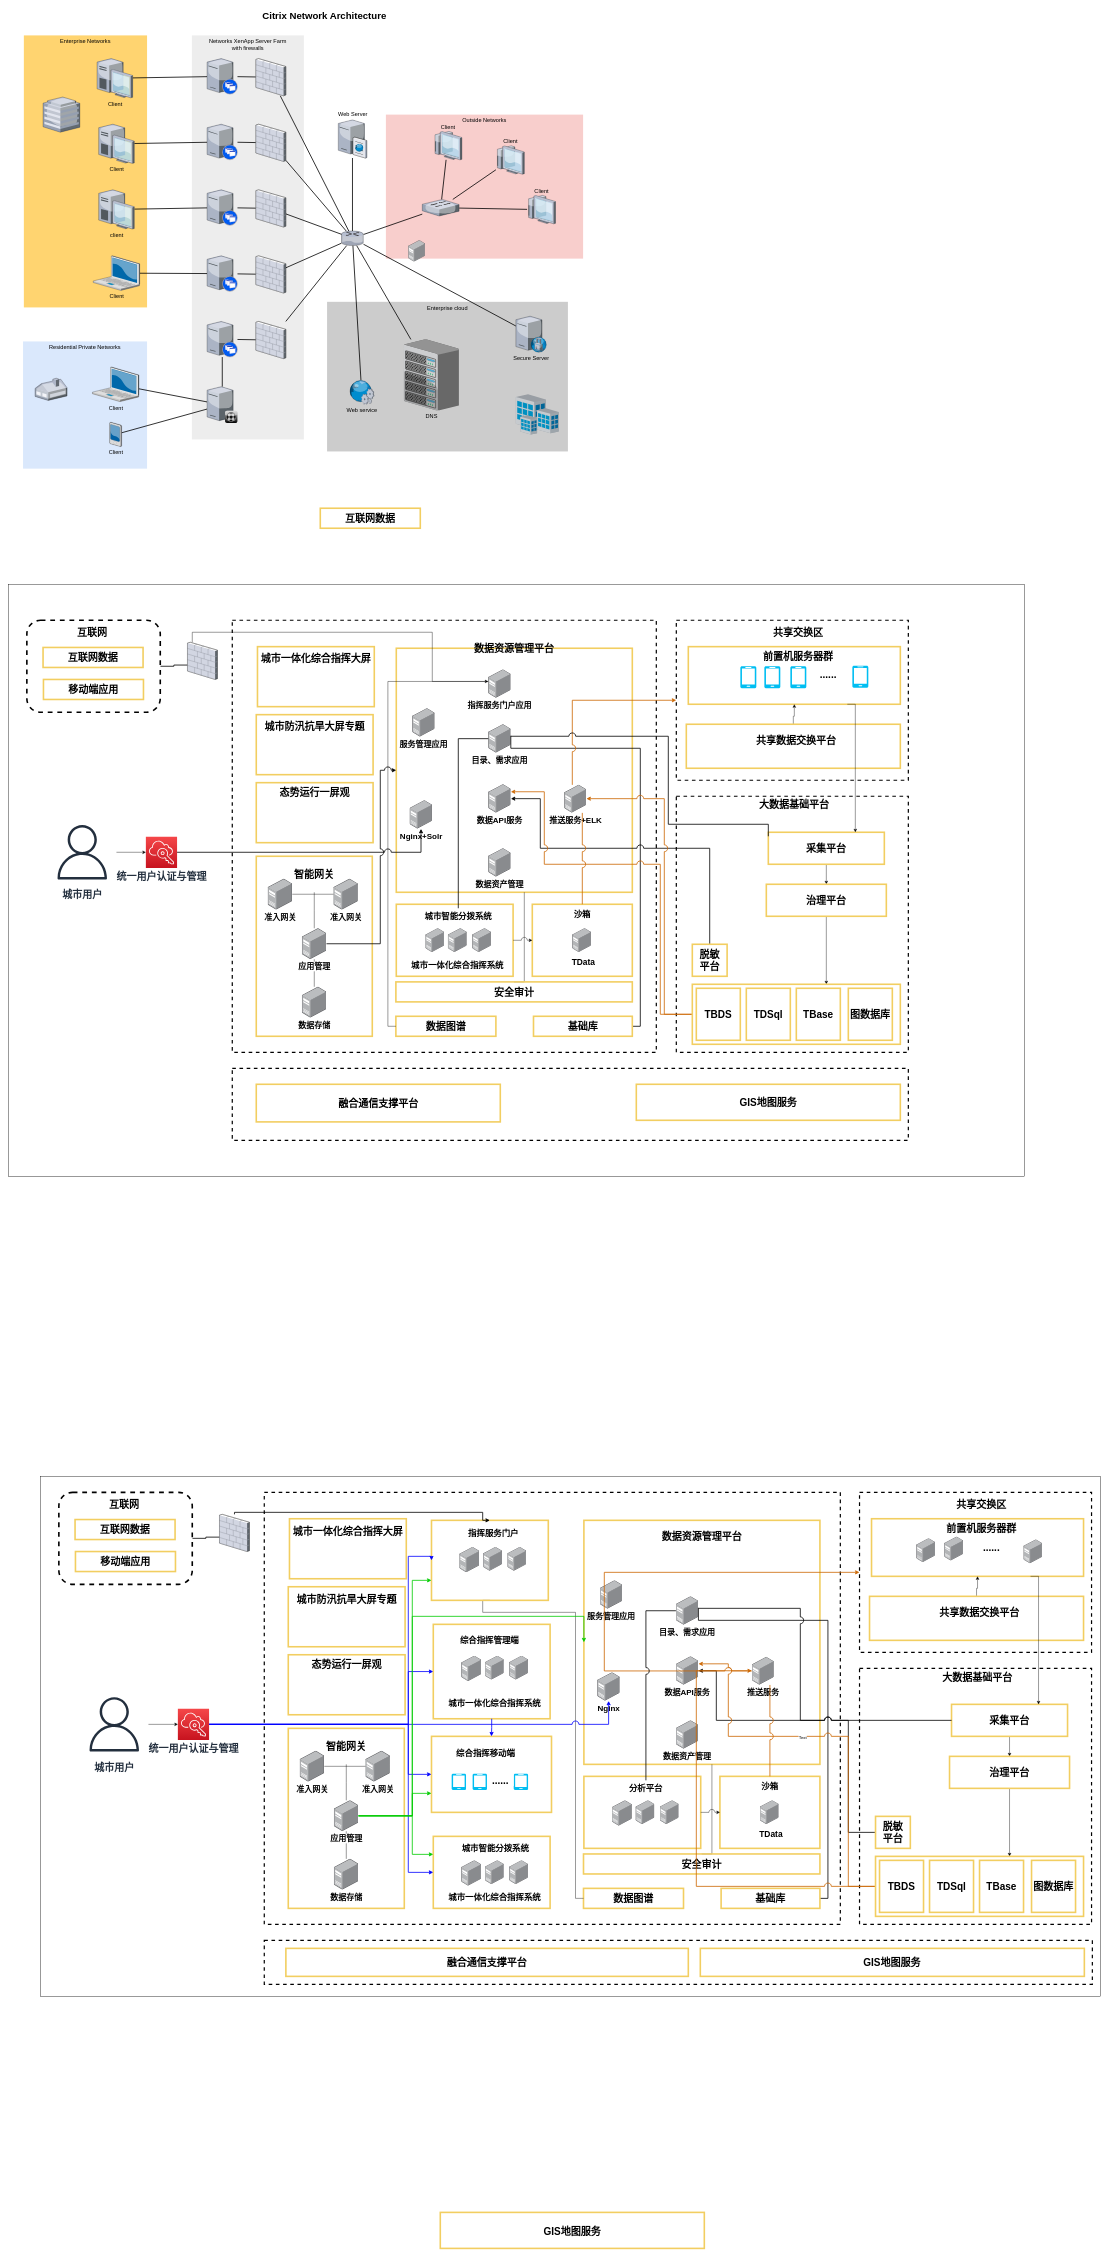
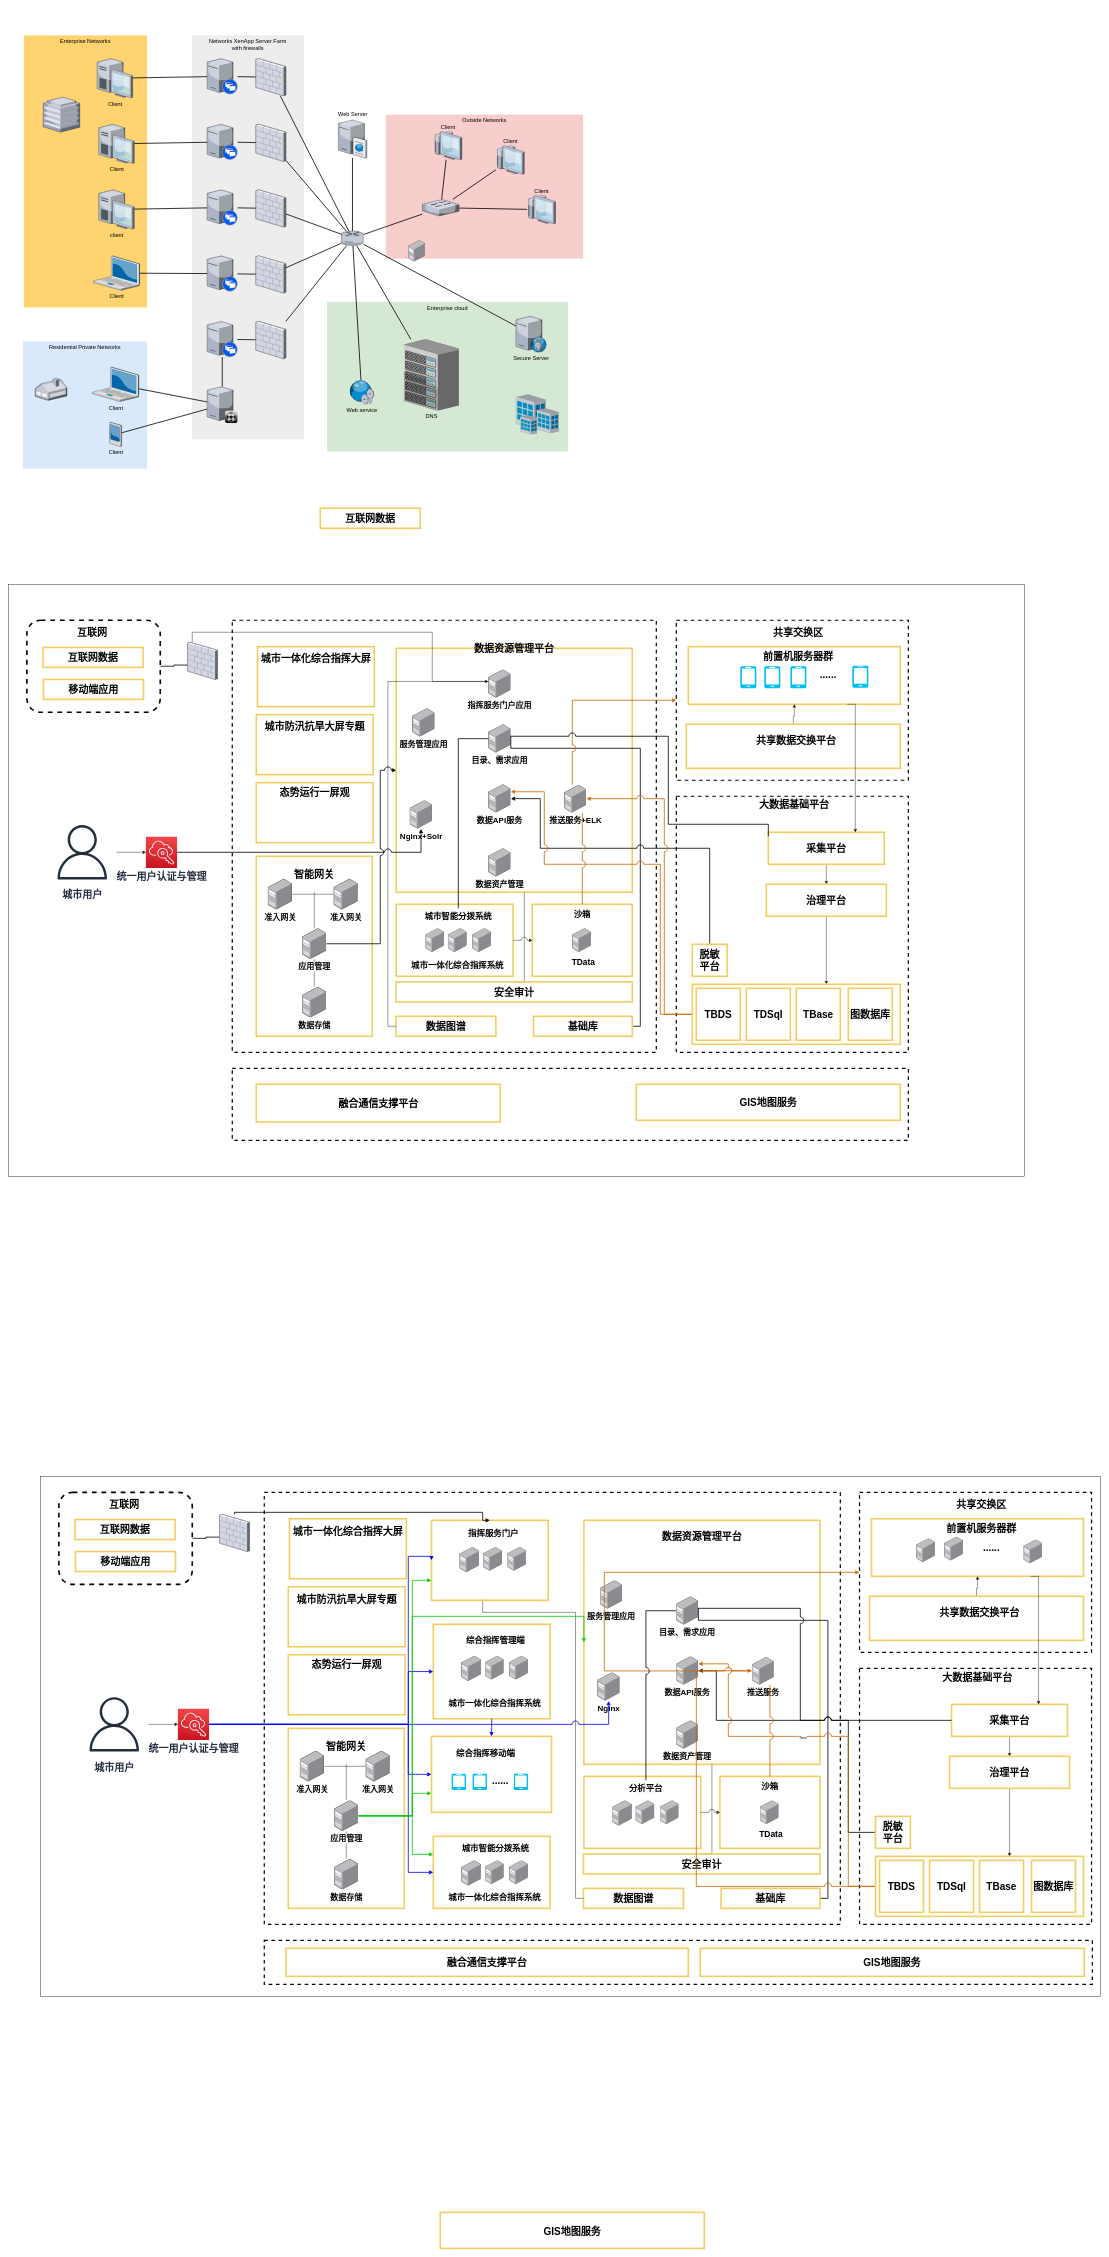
node "Citrix Network Architecture": removed
node "Enterprise cloud": fillcolor #cccccc -> #d5e8d4
node "综合指挥管理端": moved (489, 1639) -> (495, 1639)
